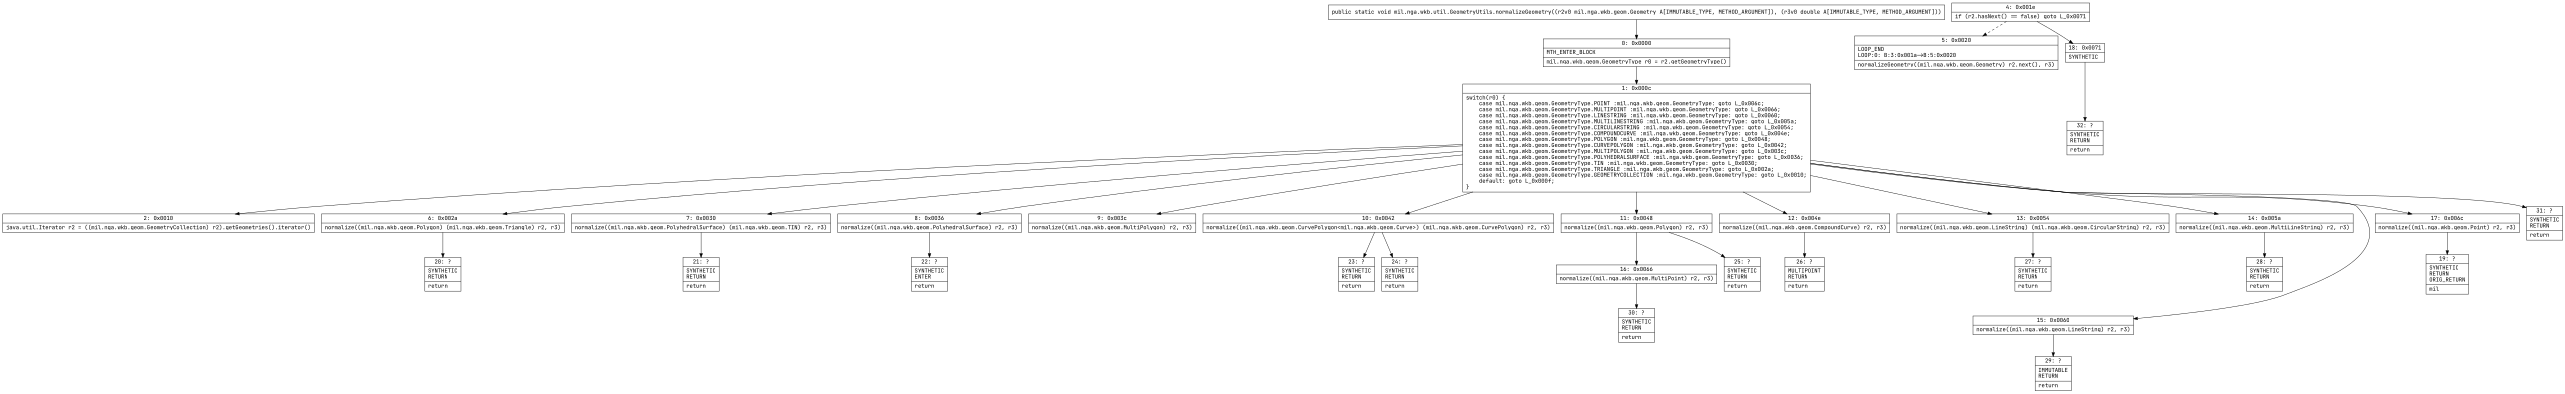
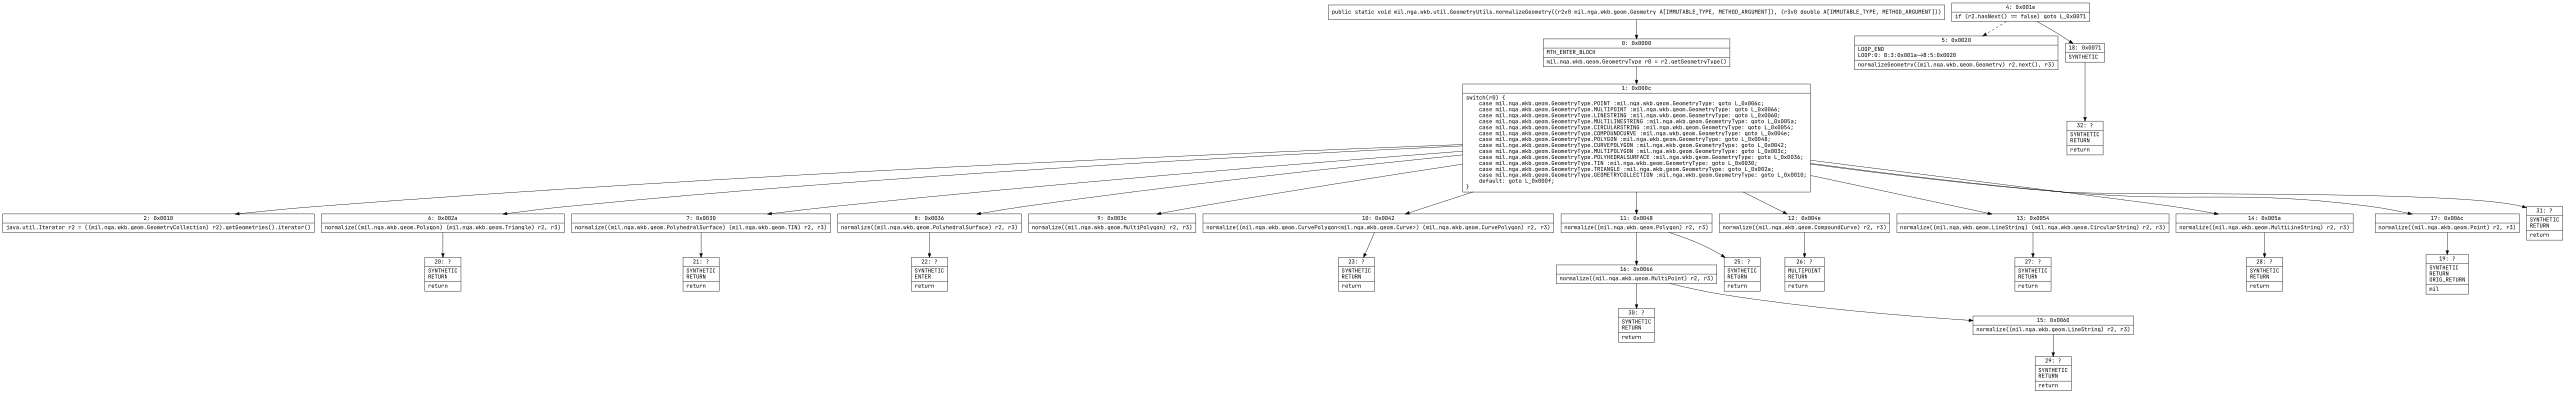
edge "1: 0x000c" -> "15: 0x0060": now "16: 0x0066" -> "15: 0x0060"
node "24: ?": removed
node "29: ?": text "IMMUTABLE" -> "SYNTHETIC"
